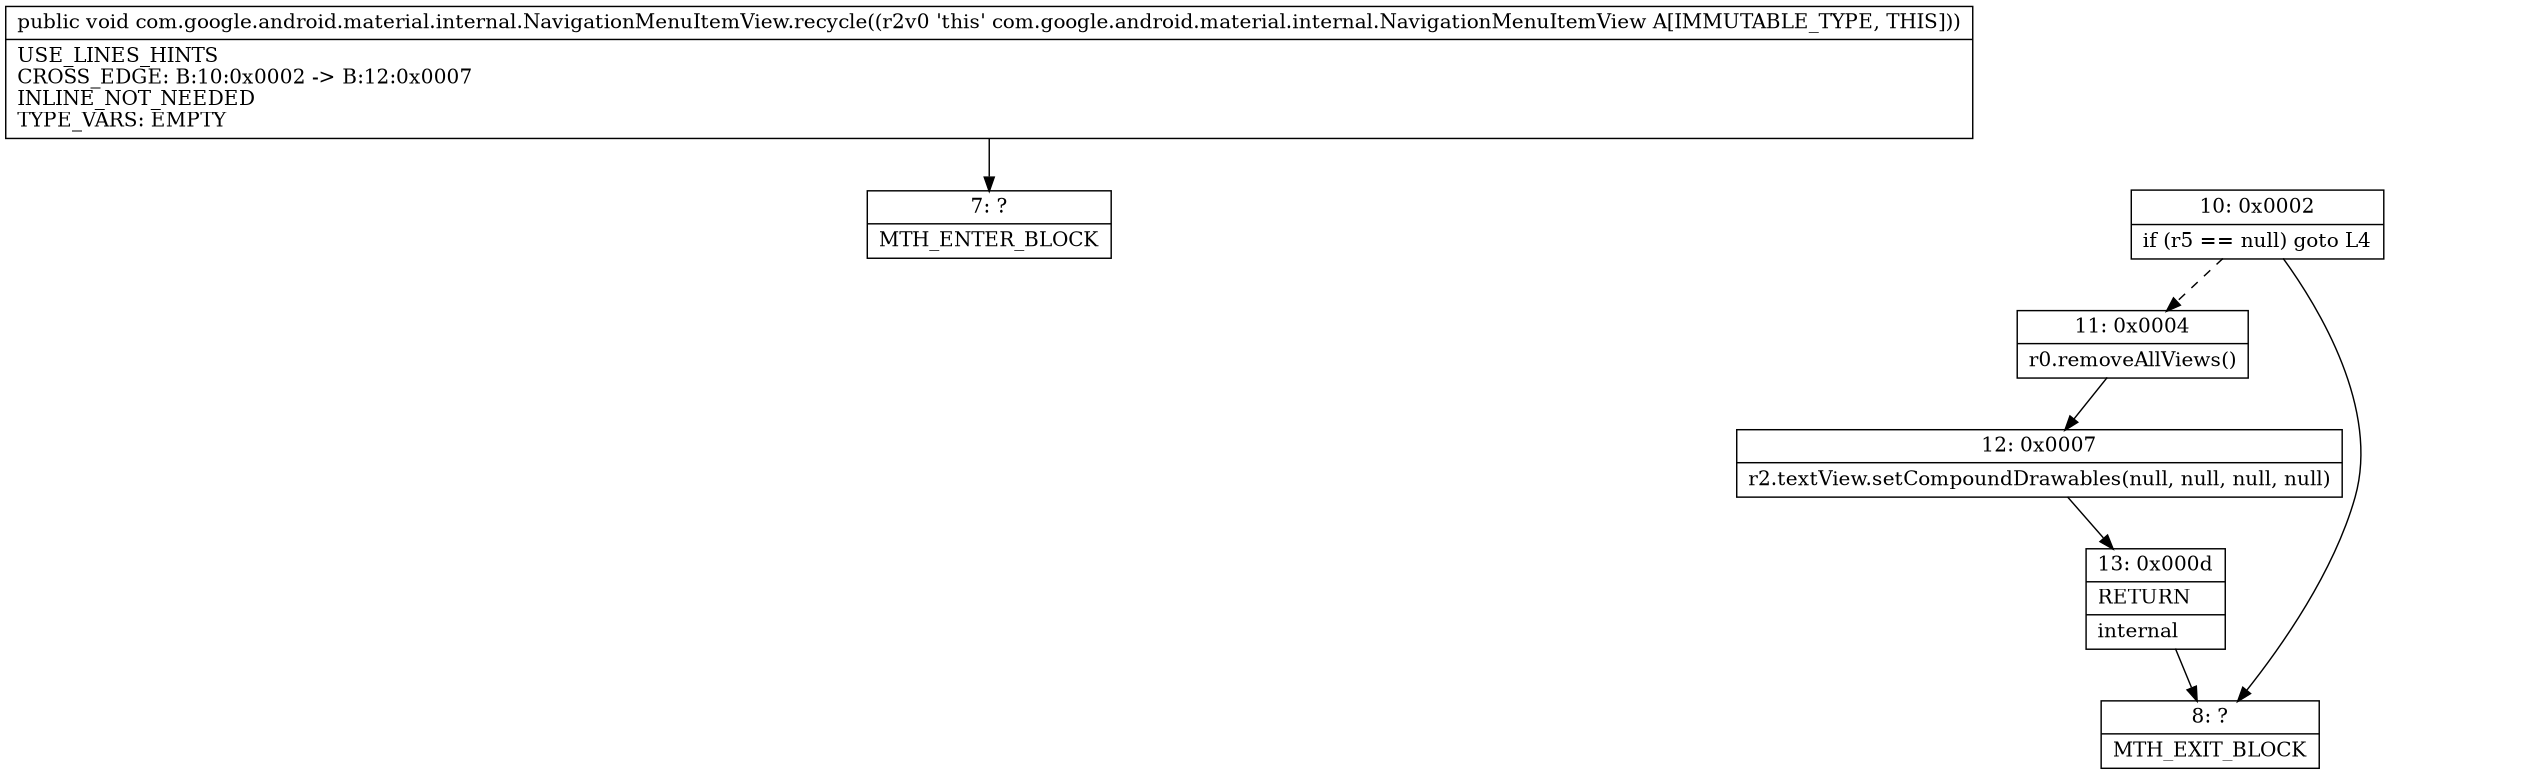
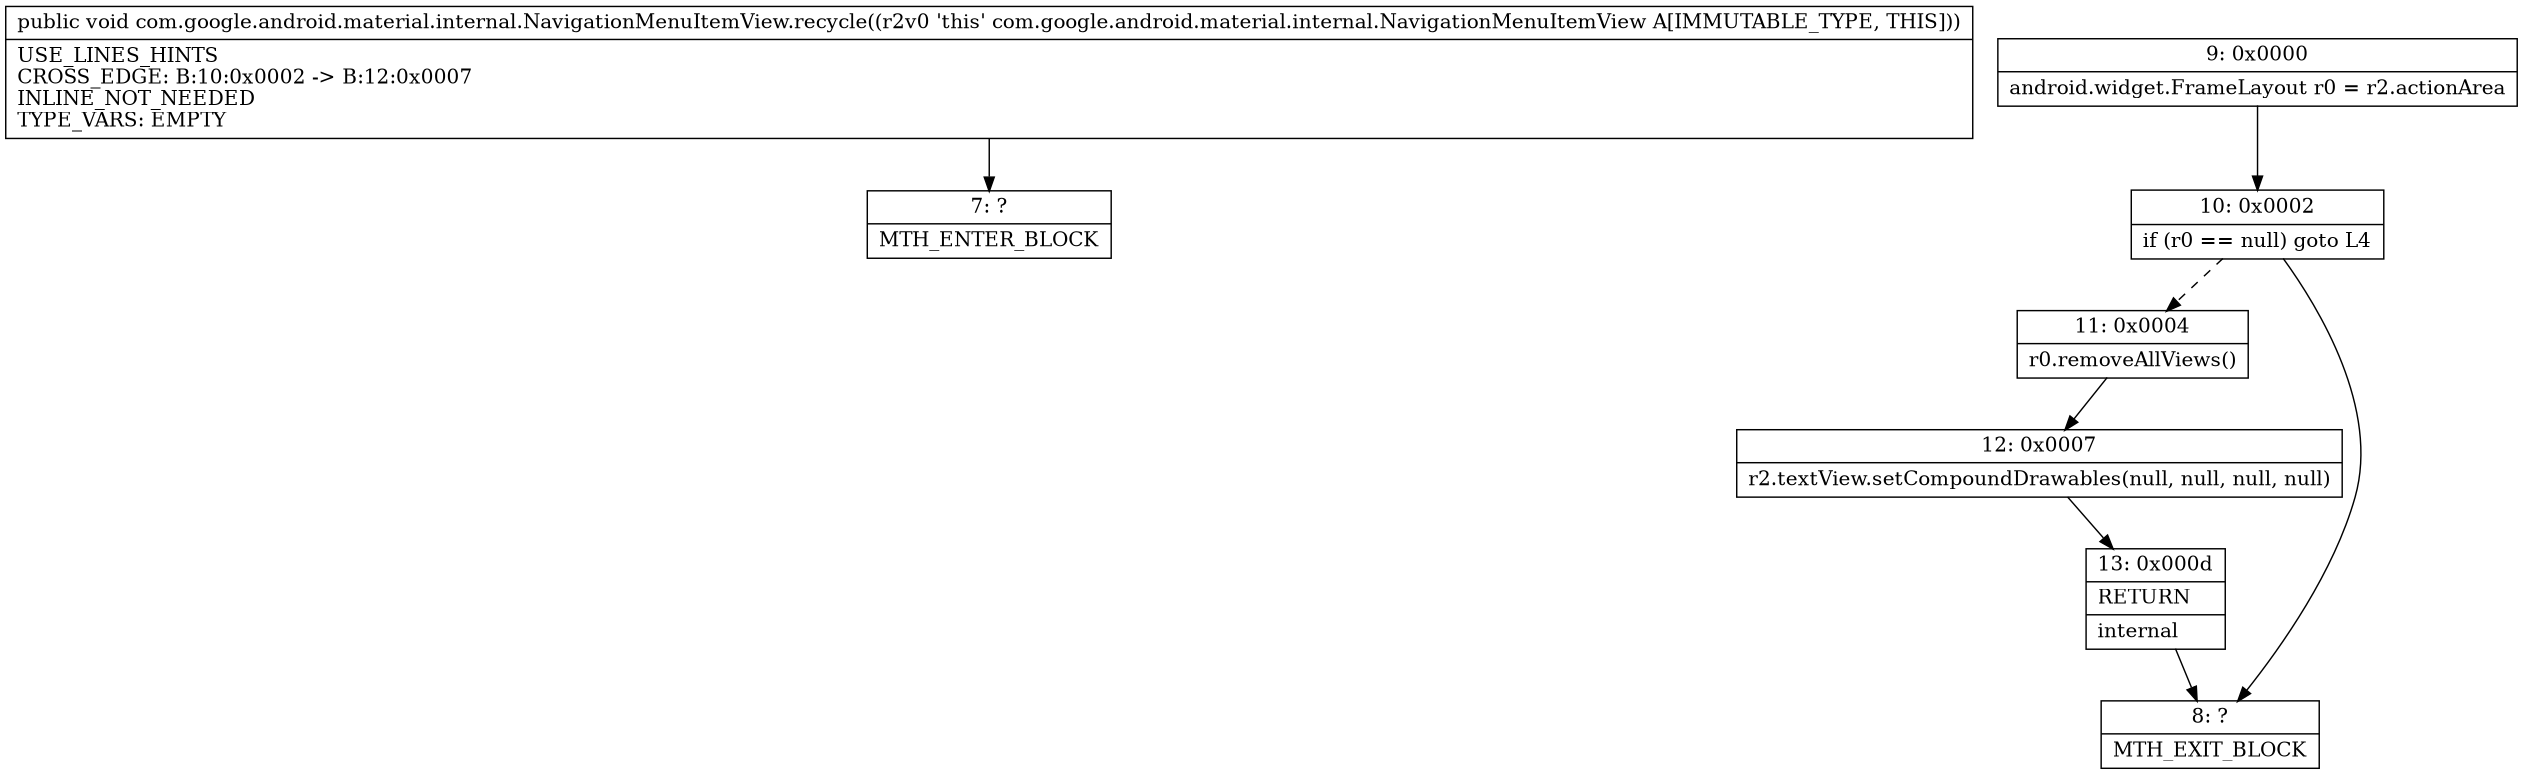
node "9: 0x0000": added
node "10: 0x0002": text "if (r5 == null) goto L4" -> "if (r0 == null) goto L4"
